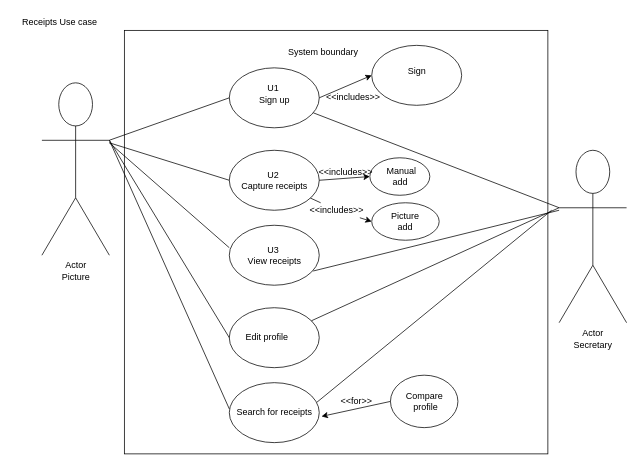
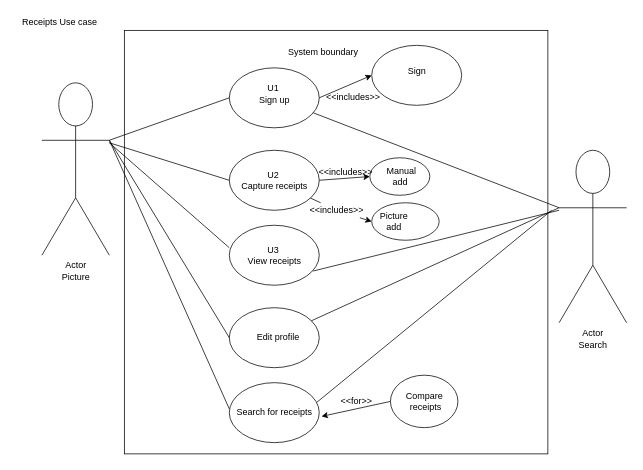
node "Picture add": moved (405, 222) -> (394, 222)
node "Edit profile": moved (267, 338) -> (278, 338)
node "Secretary": label "Secretary" -> "Search"
node "Compare profile": label "Compare profile" -> "Compare receipts"
